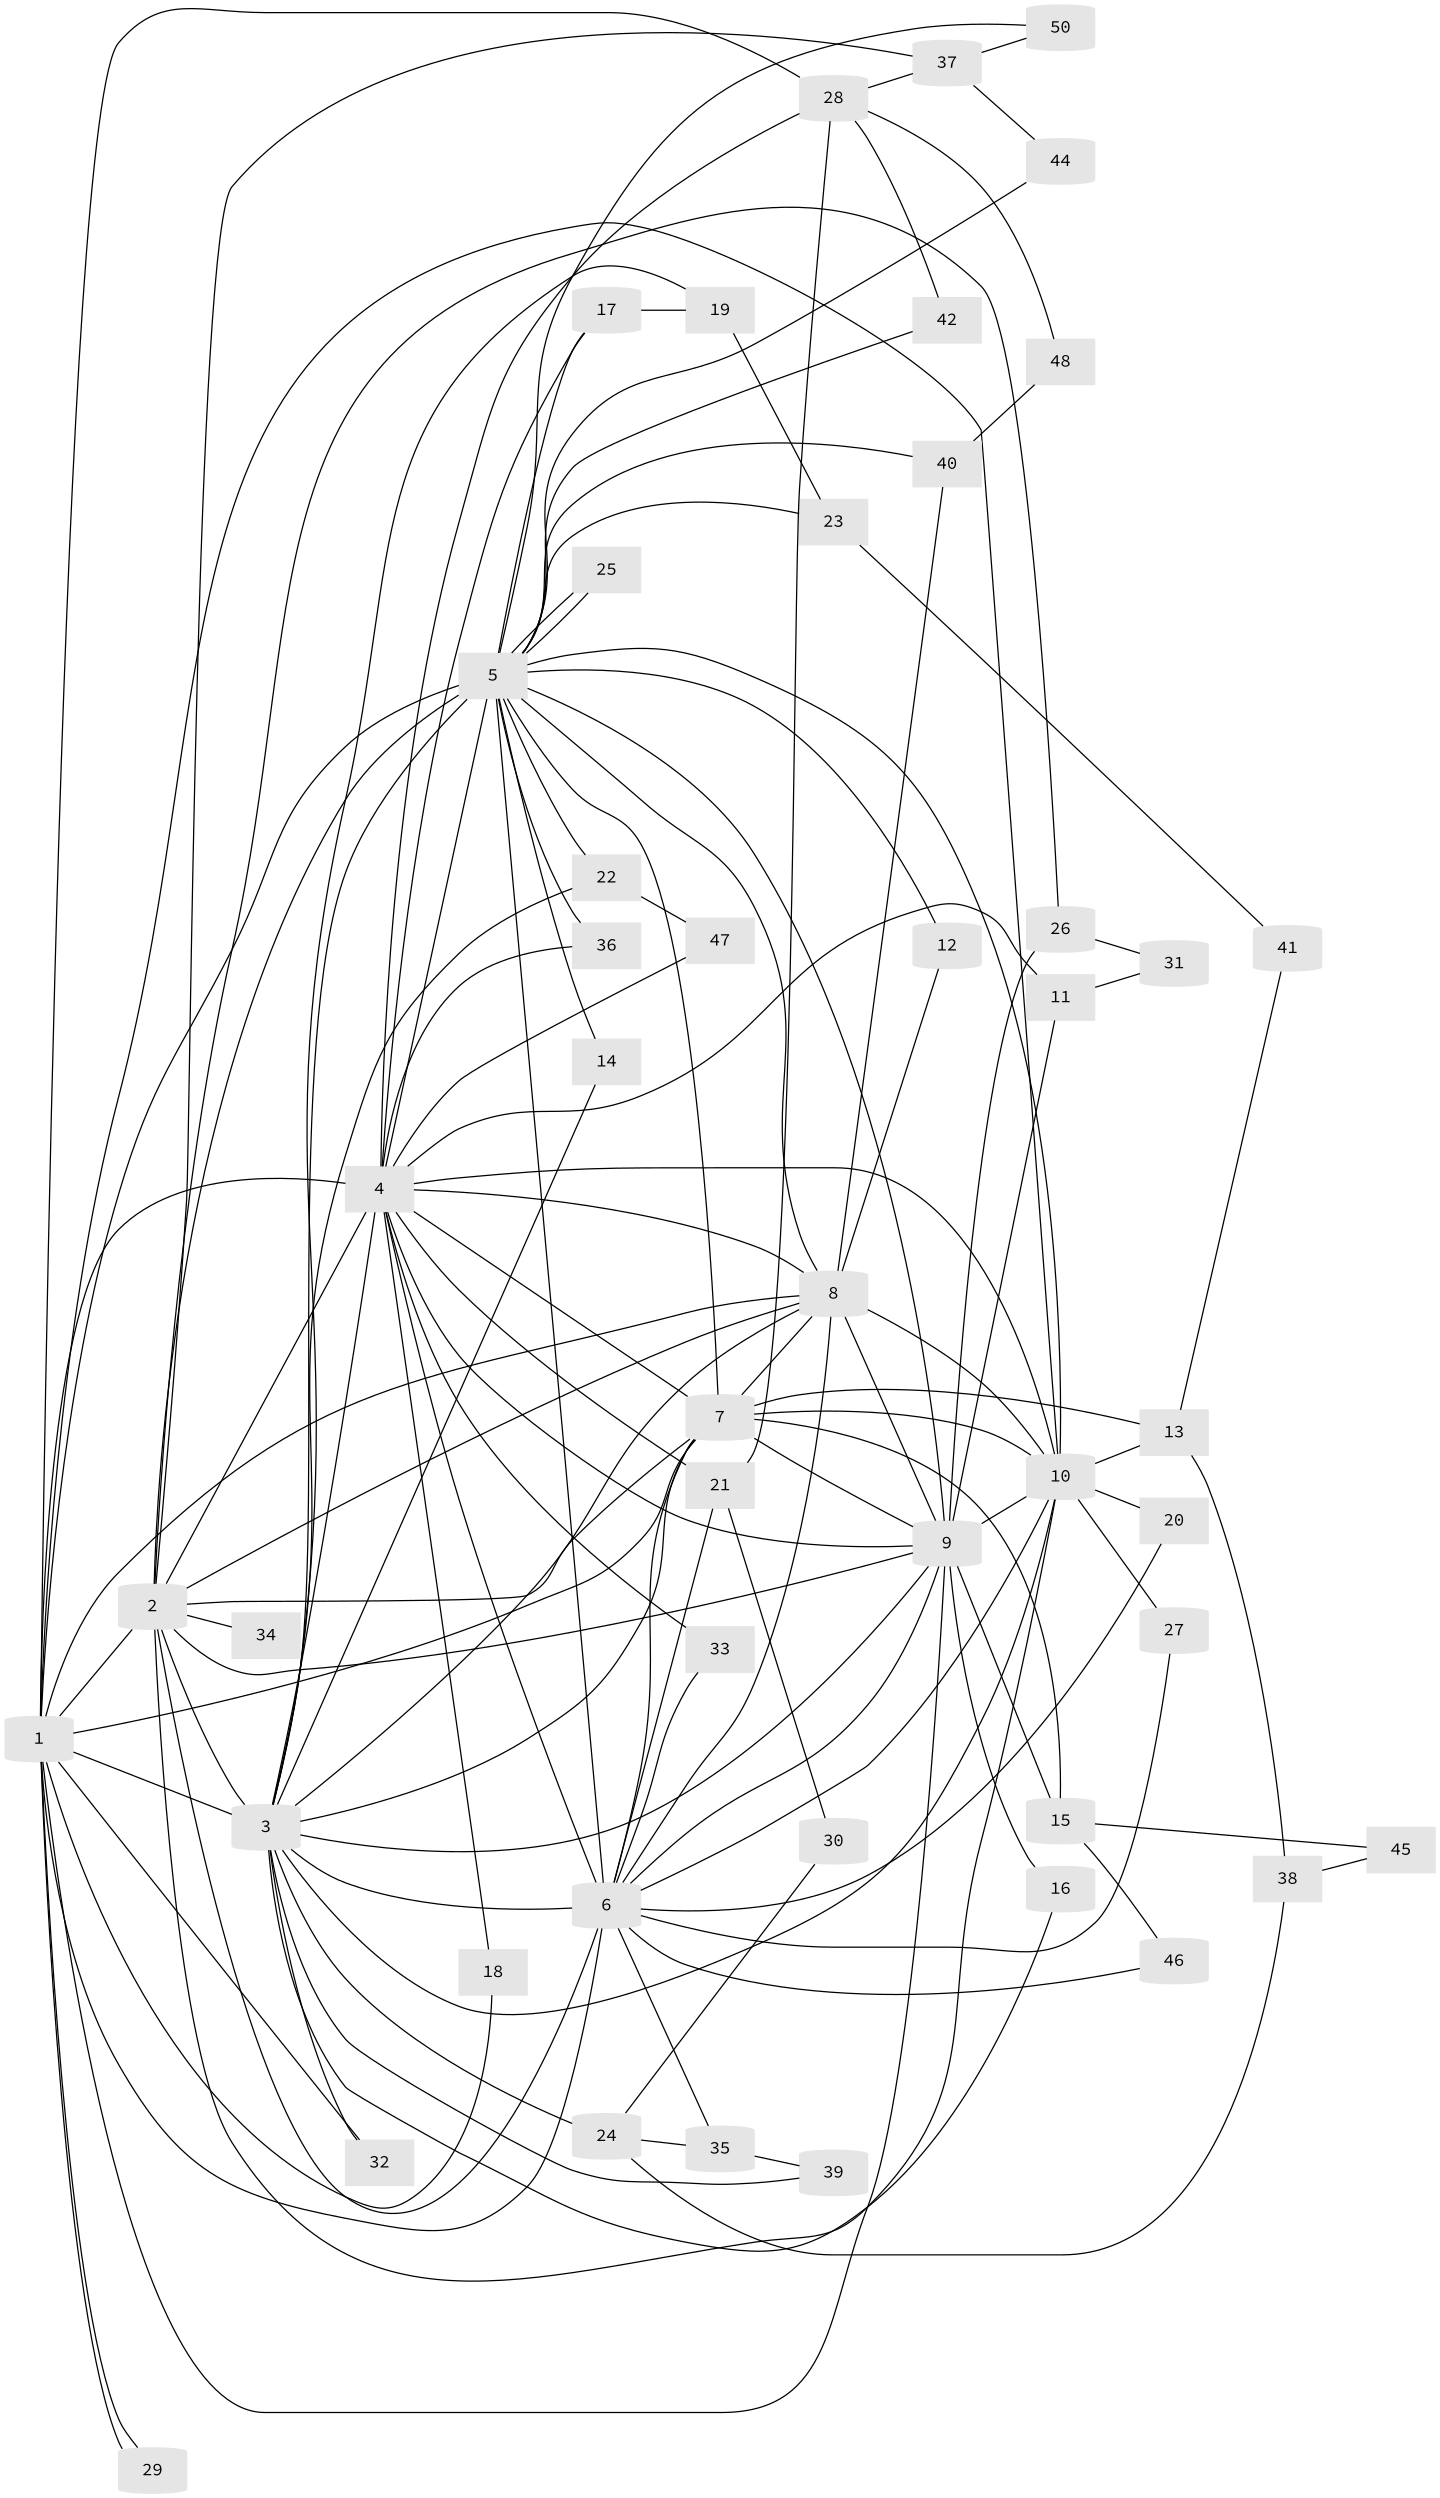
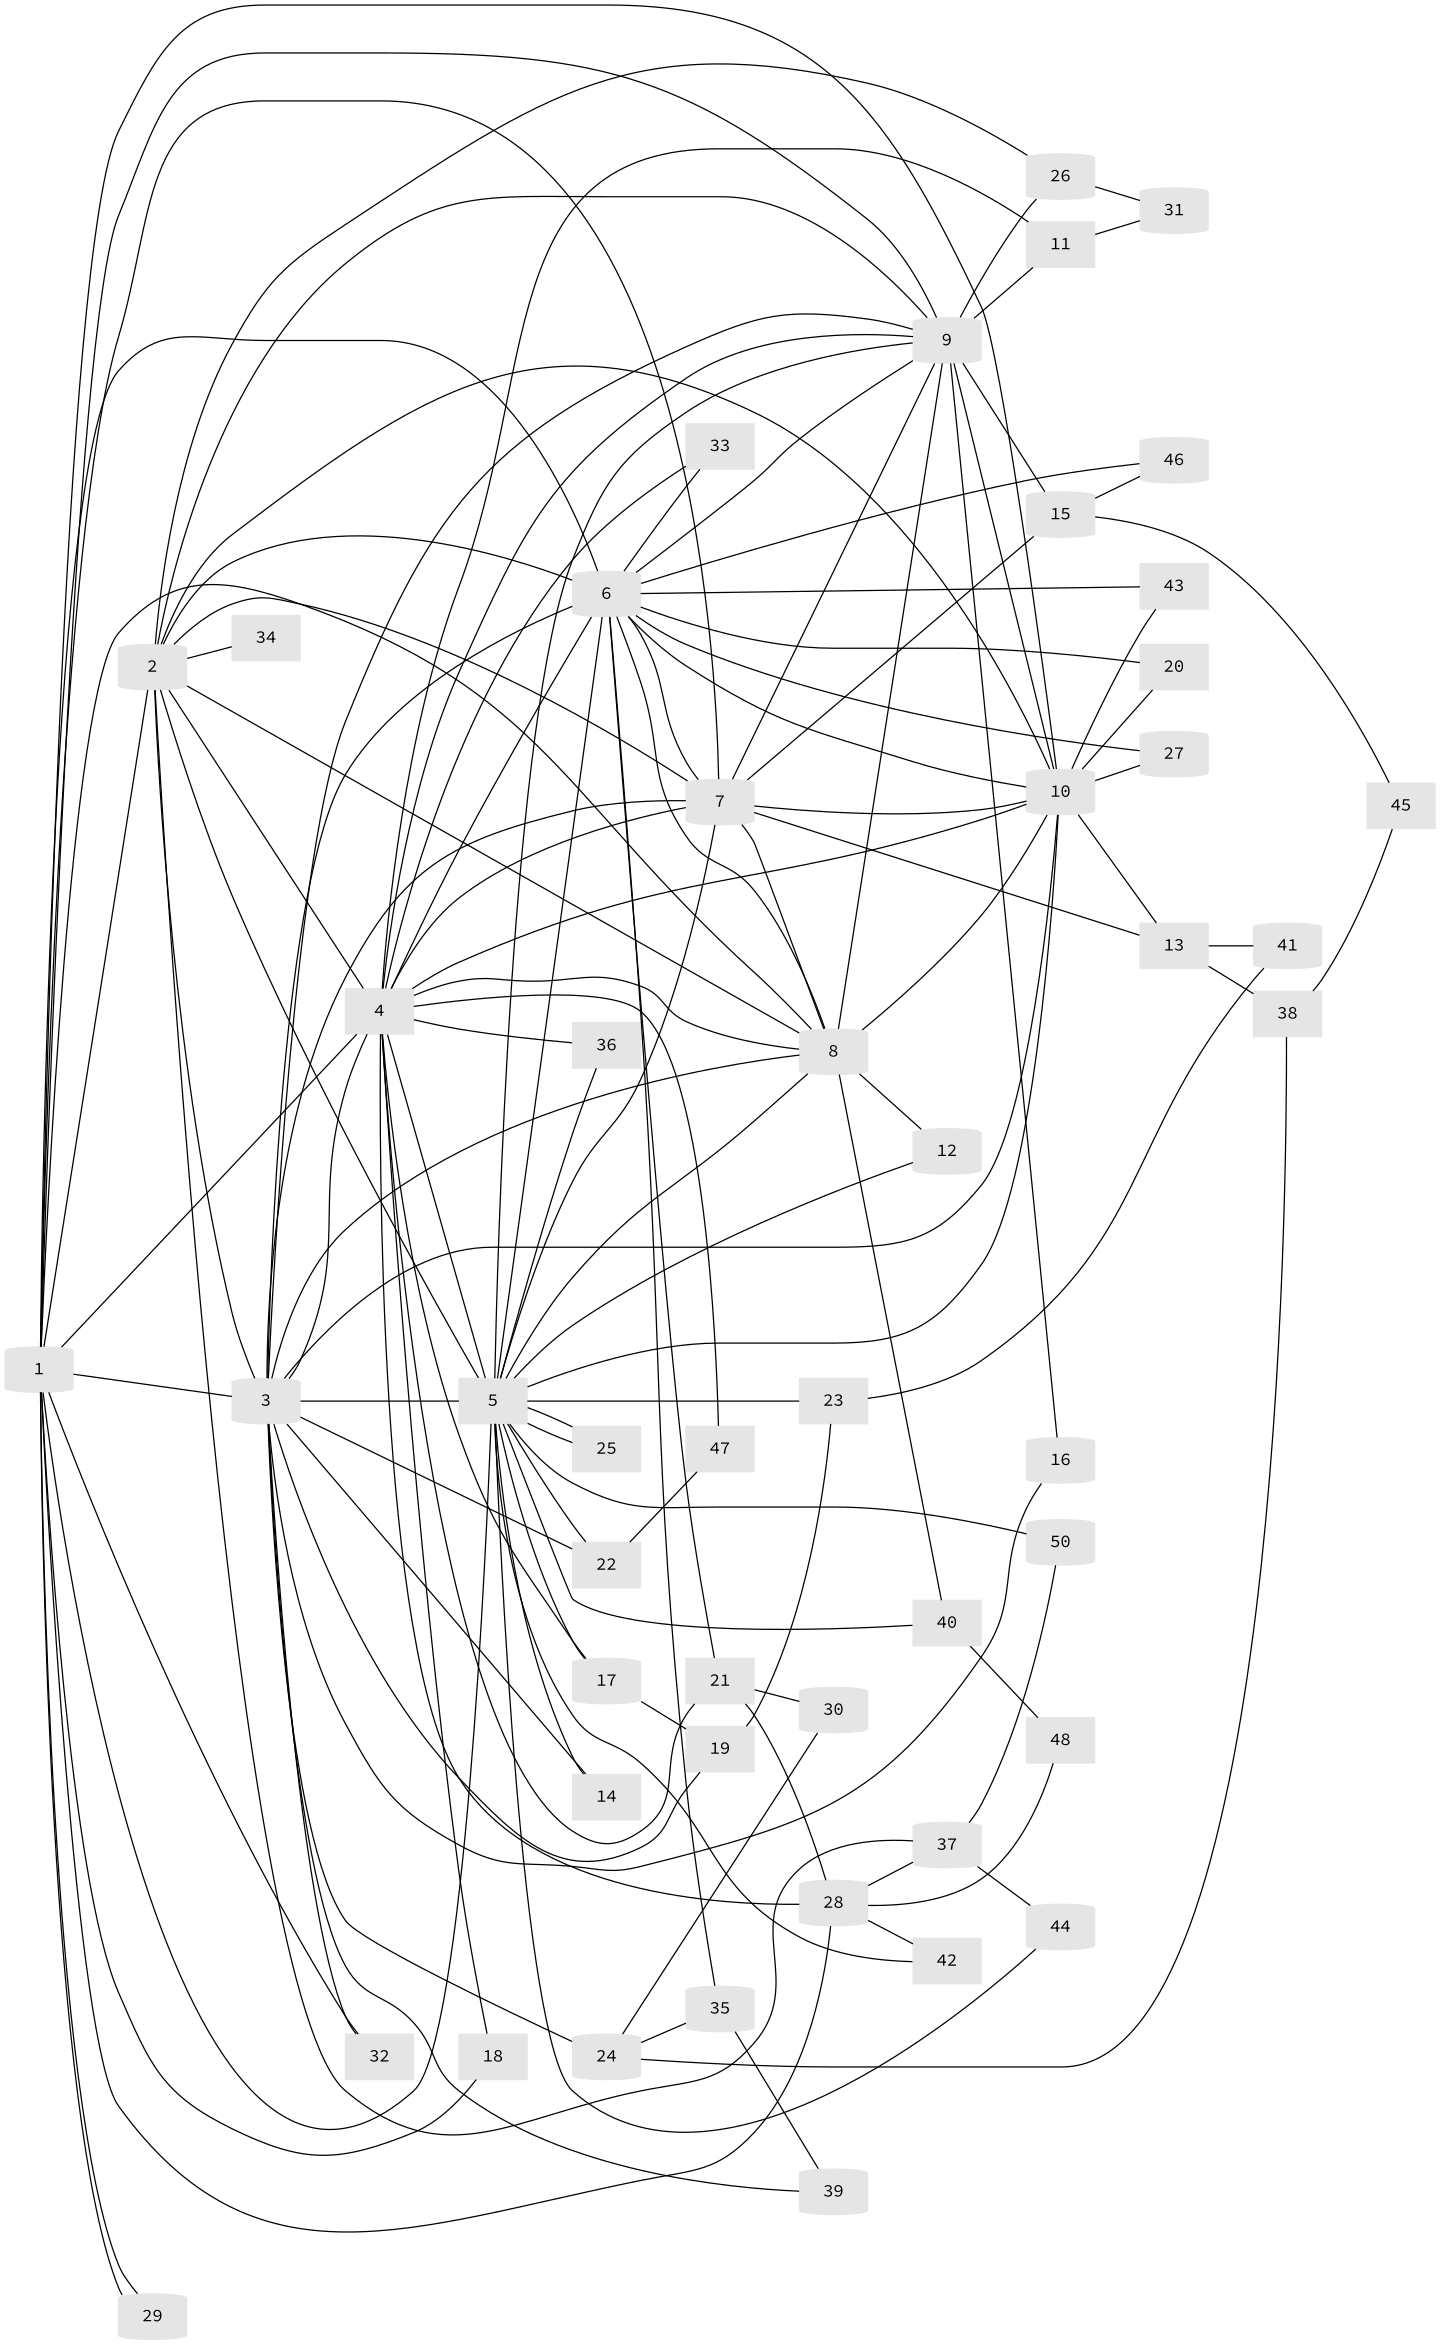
node "43": added
